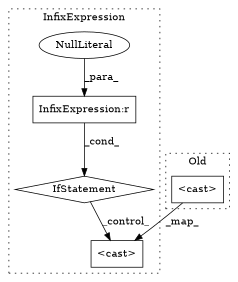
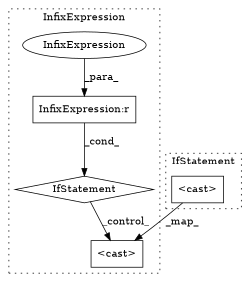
node "NullLiteral": label "NullLiteral" -> "InfixExpression"
cluster "Old": label "Old" -> "IfStatement"
